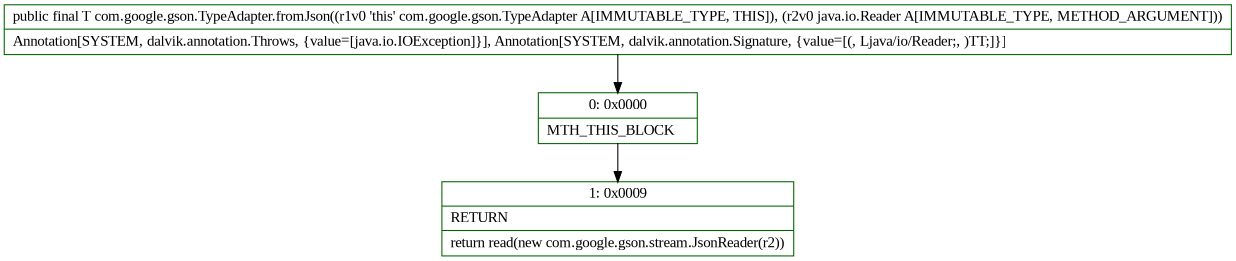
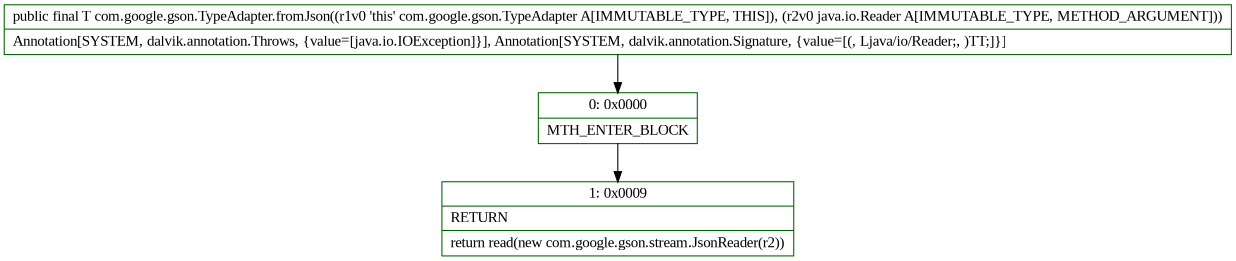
node "0: 0x0000": text "MTH_THIS_BLOCK" -> "MTH_ENTER_BLOCK"
